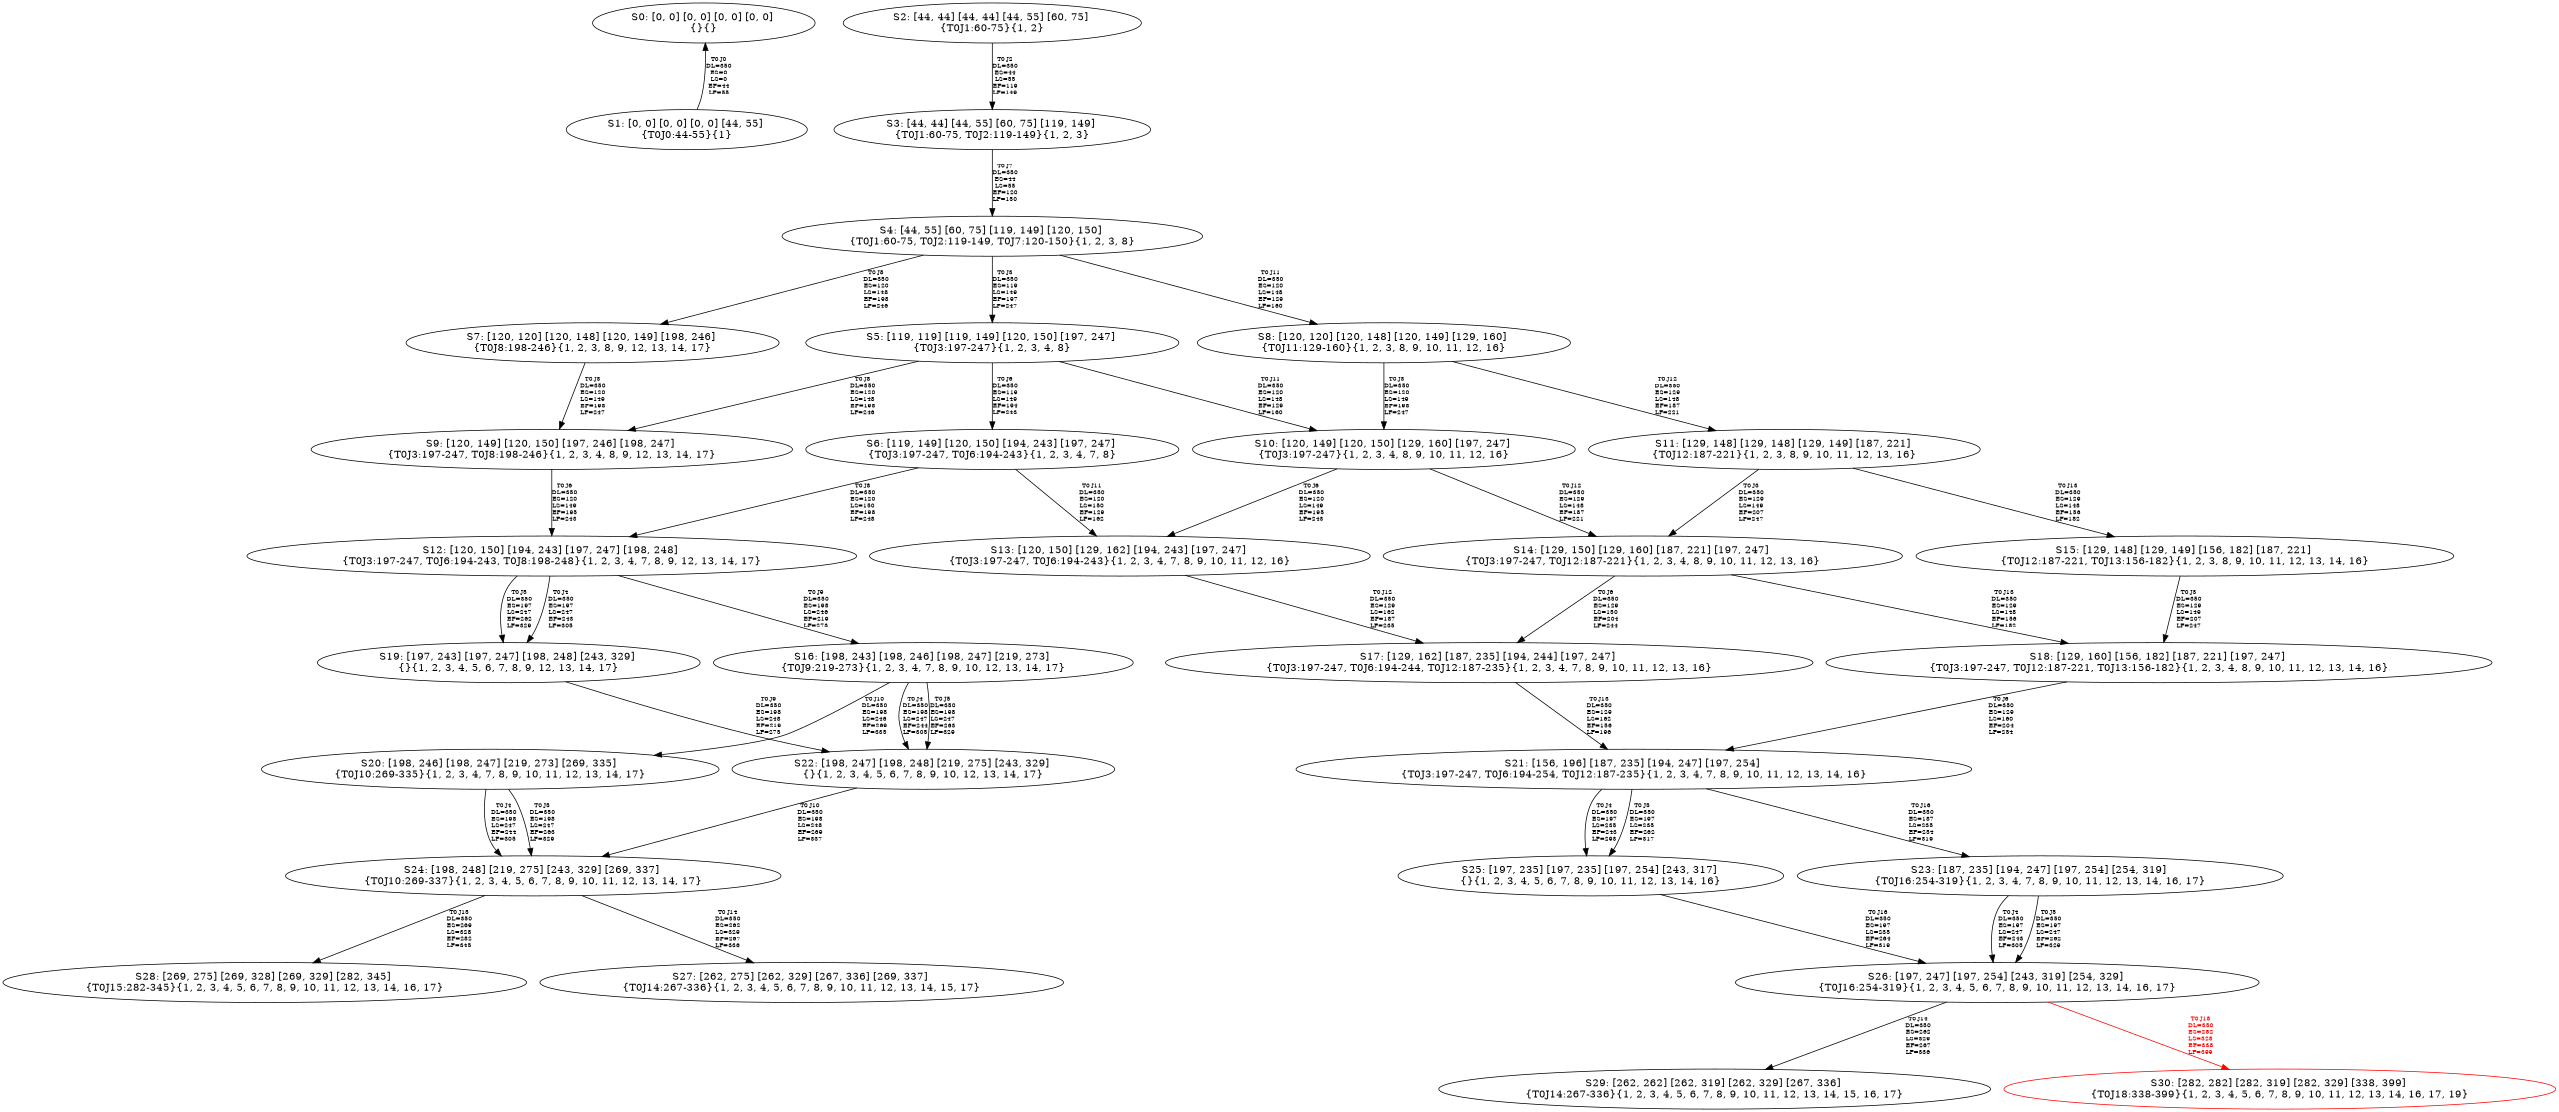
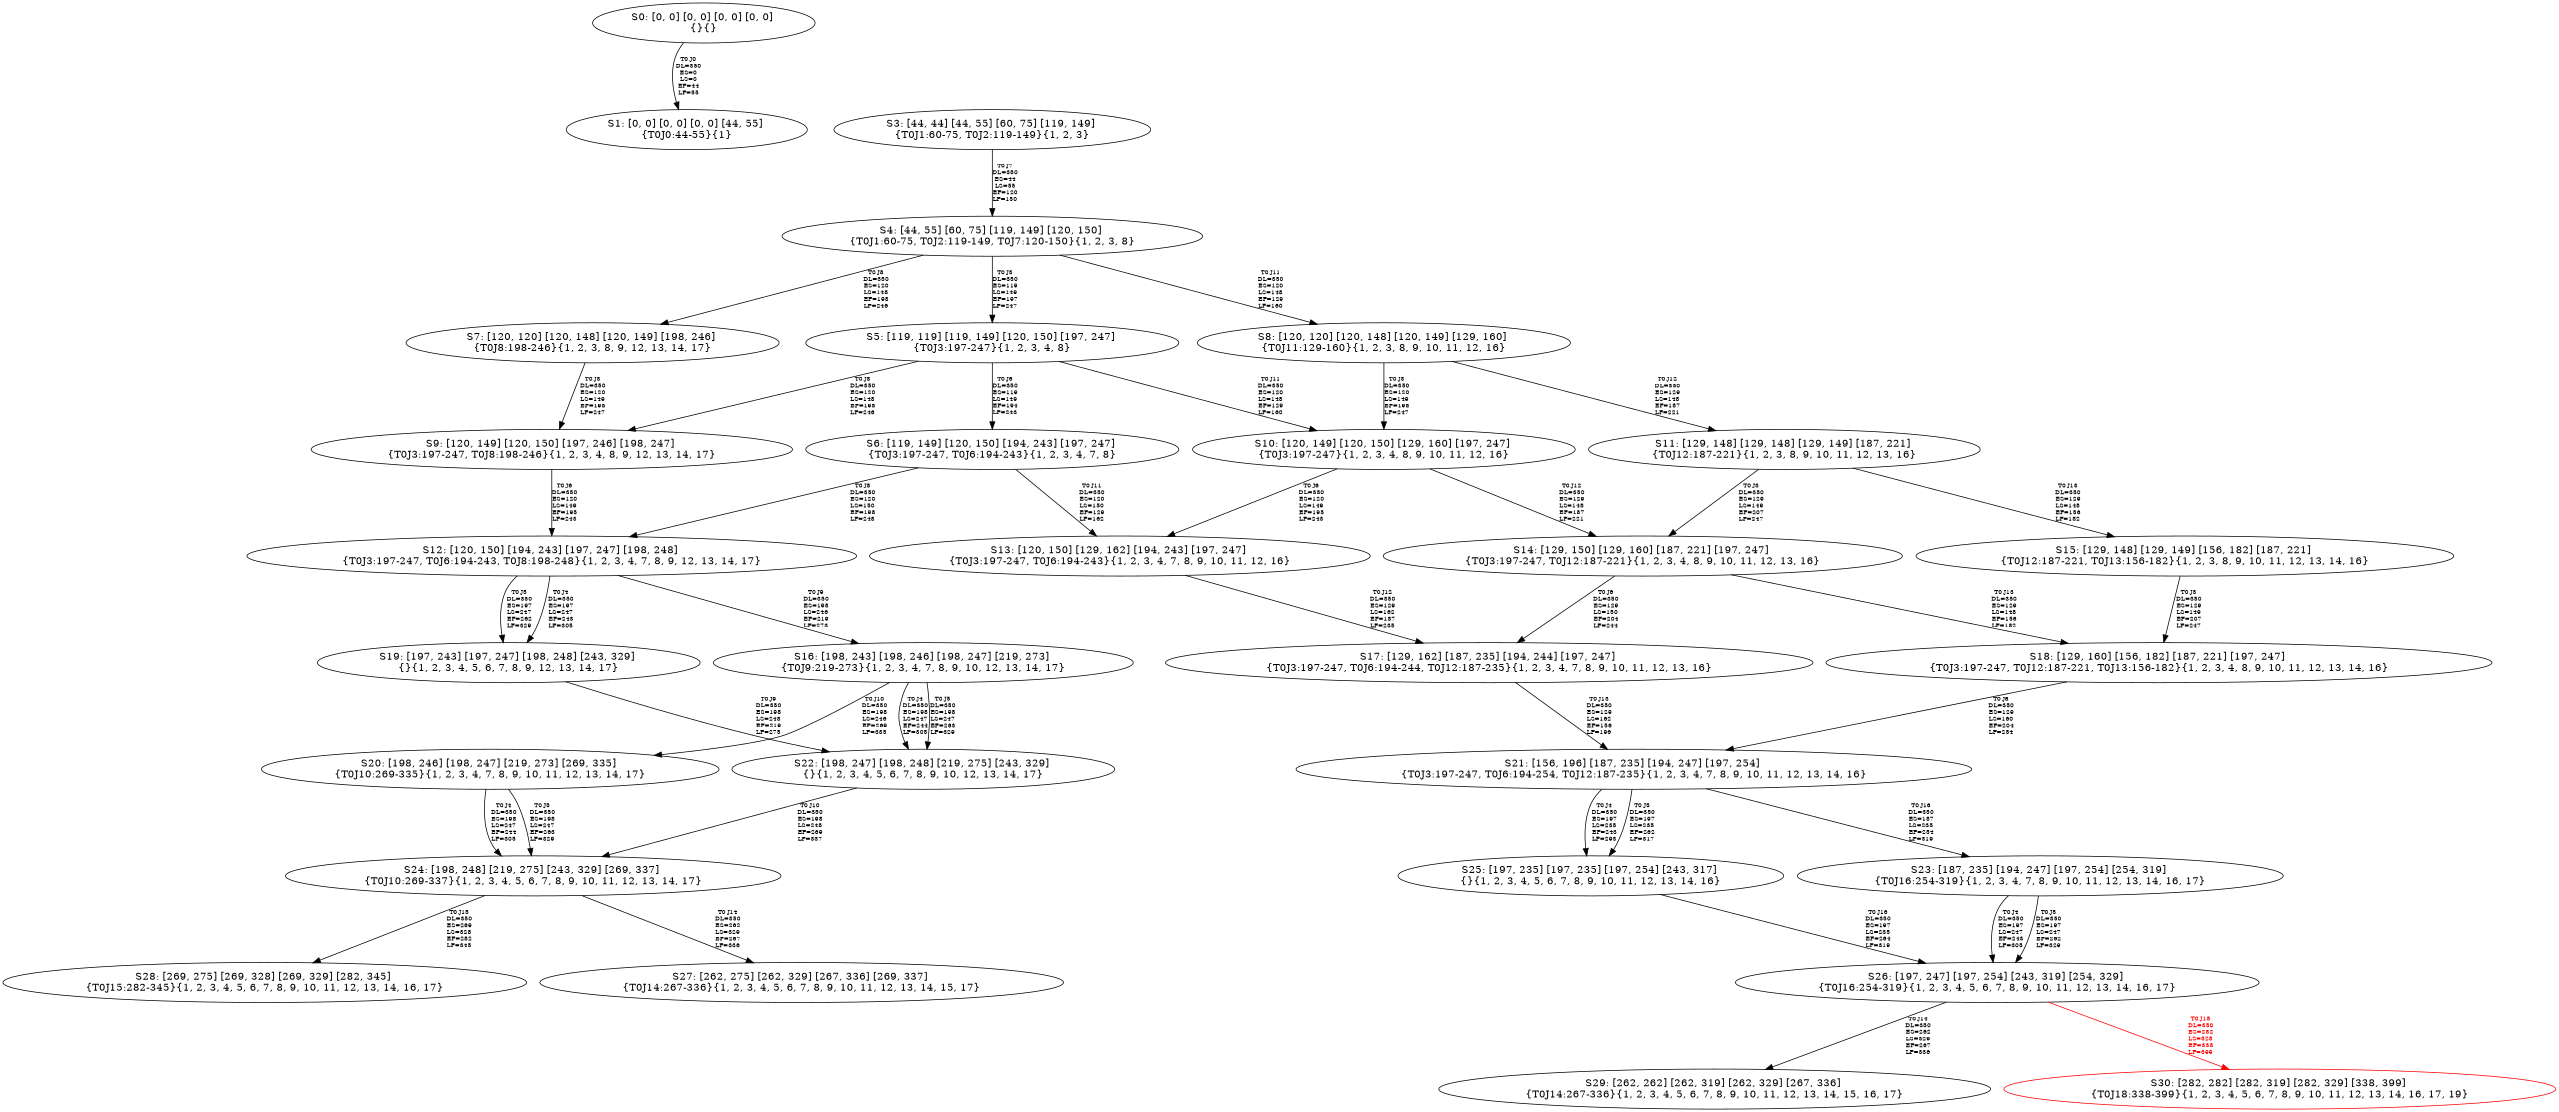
node "S2: [44, 44] [44, 44] [44, 55] [60, 75] {T0J1:60-75}{1, 2}": removed
edge "S1: [0, 0] [0, 0] [0, 0] [44, 55] {T0J0:44-55}{1}" -> "S0: [0, 0] [0, 0] [0, 0] [0, 0] {}{}": reversed
